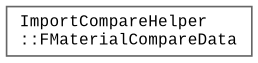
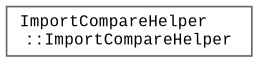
node "ImportCompareHelper ::FMaterialCompareData": label "ImportCompareHelper ::FMaterialCompareData" -> "ImportCompareHelper ::ImportCompareHelper"
